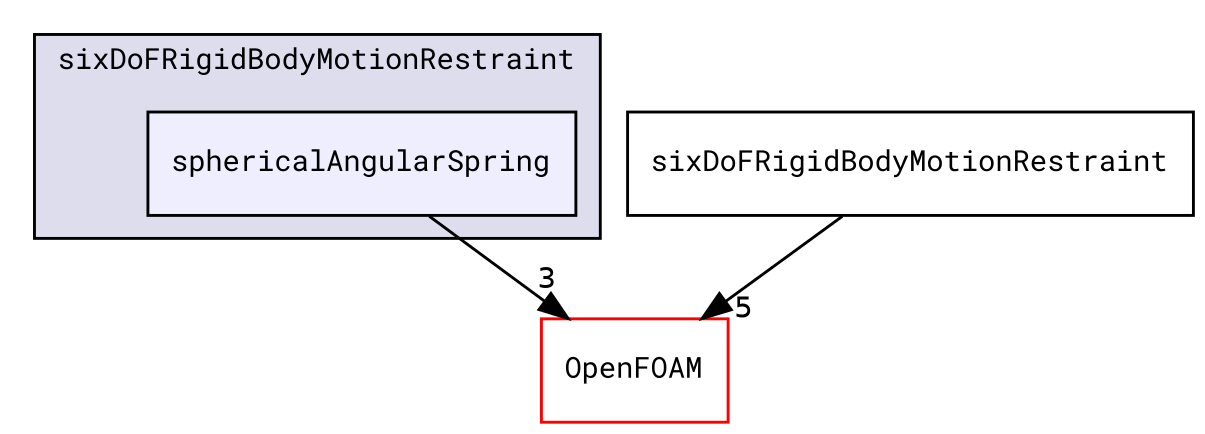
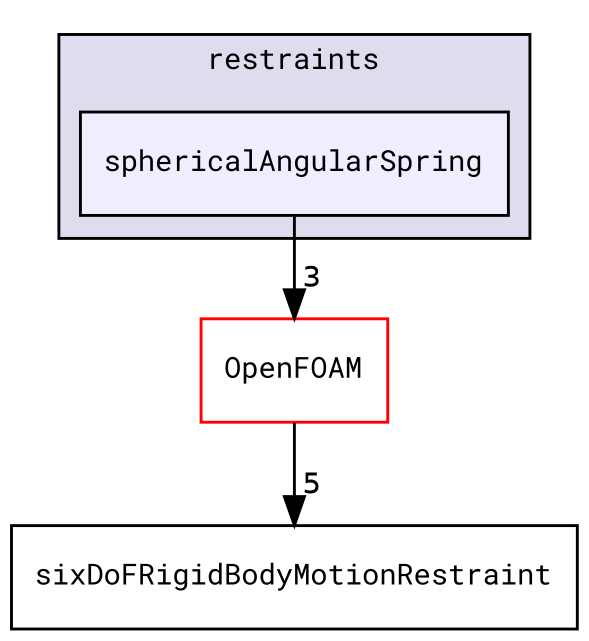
cluster "sixDoFRigidBodyMotionRestraint": label "sixDoFRigidBodyMotionRestraint" -> "restraints"
edge "sixDoFRigidBodyMotionRestraint" -> "OpenFOAM": reversed
